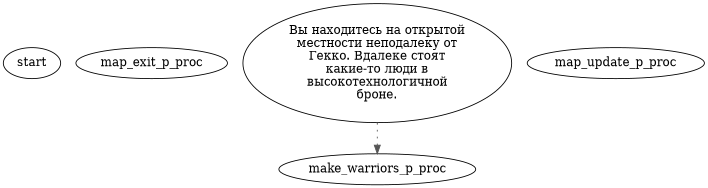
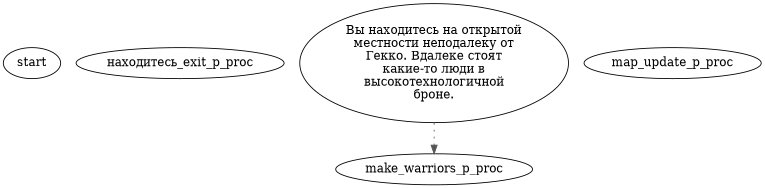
node "map_exit_p_proc": label "map_exit_p_proc" -> "находитесь_exit_p_proc"
